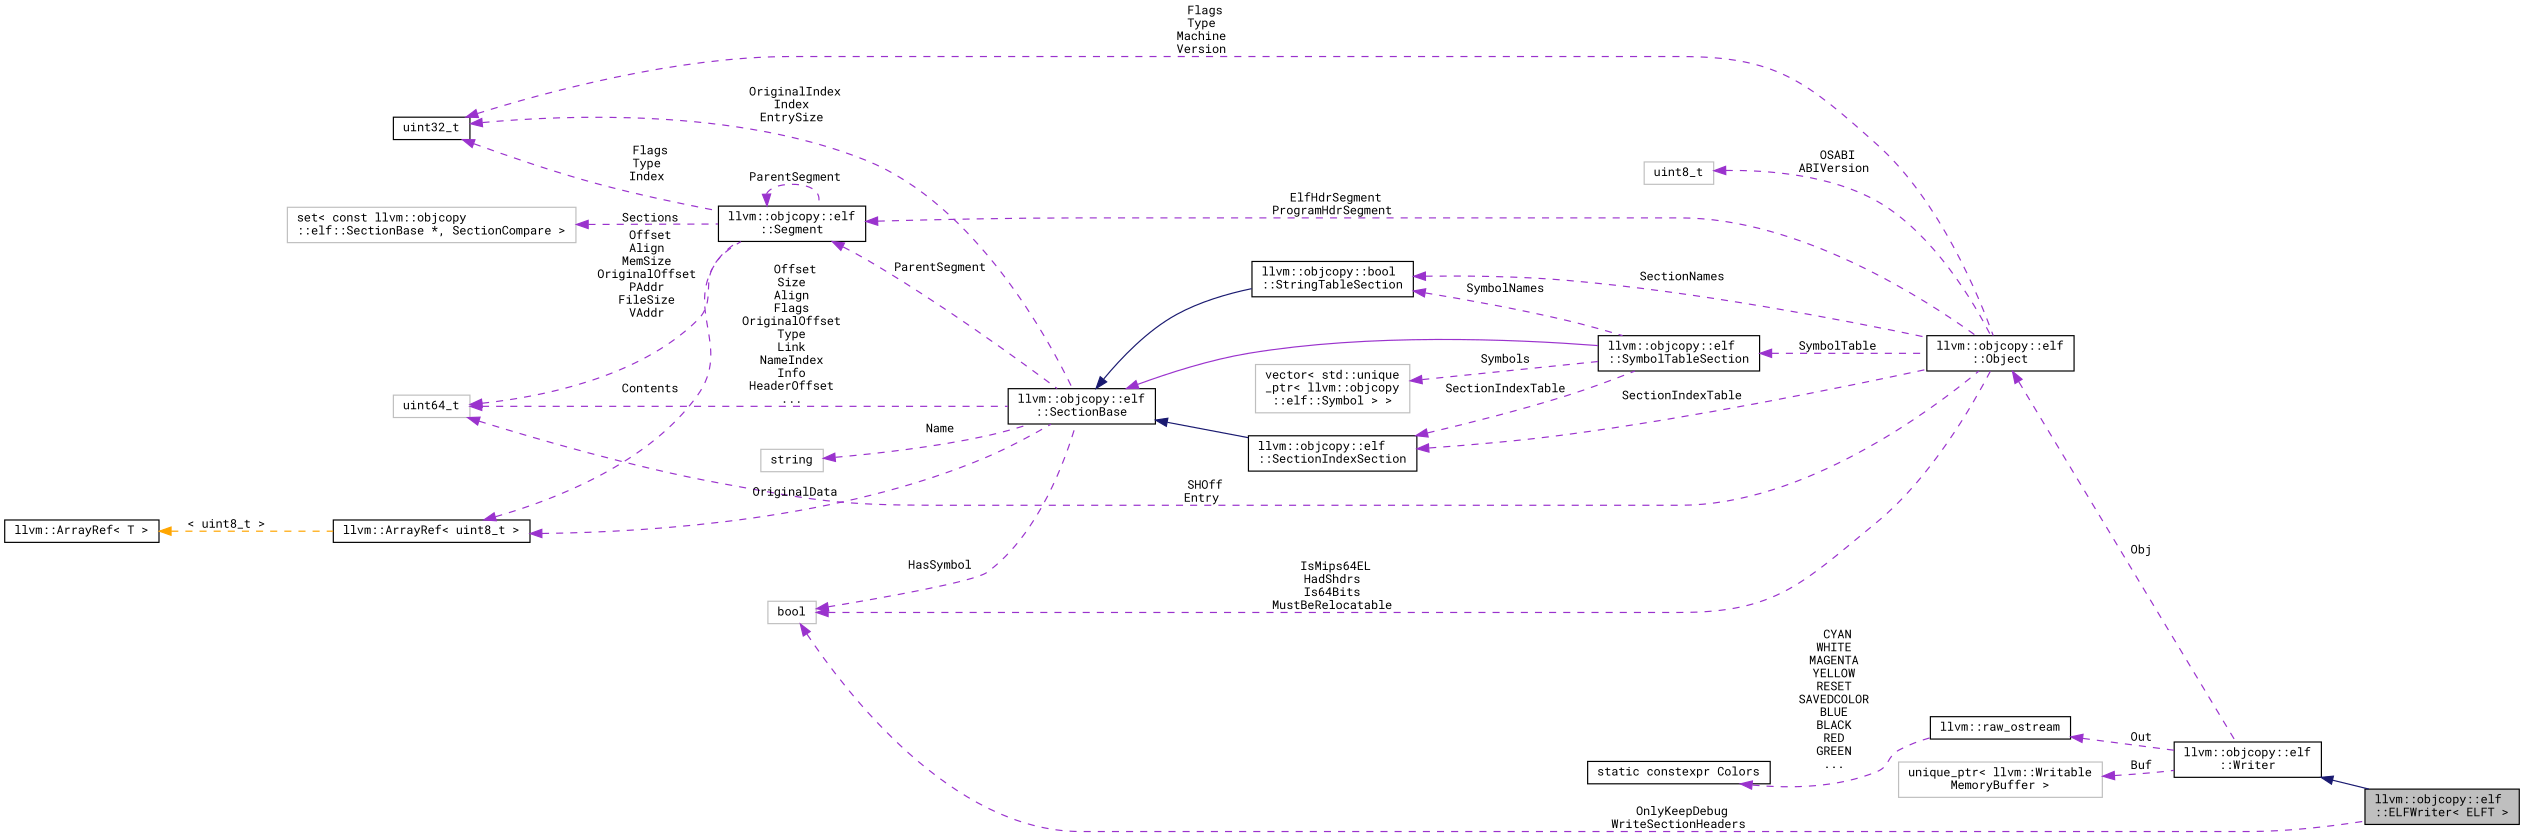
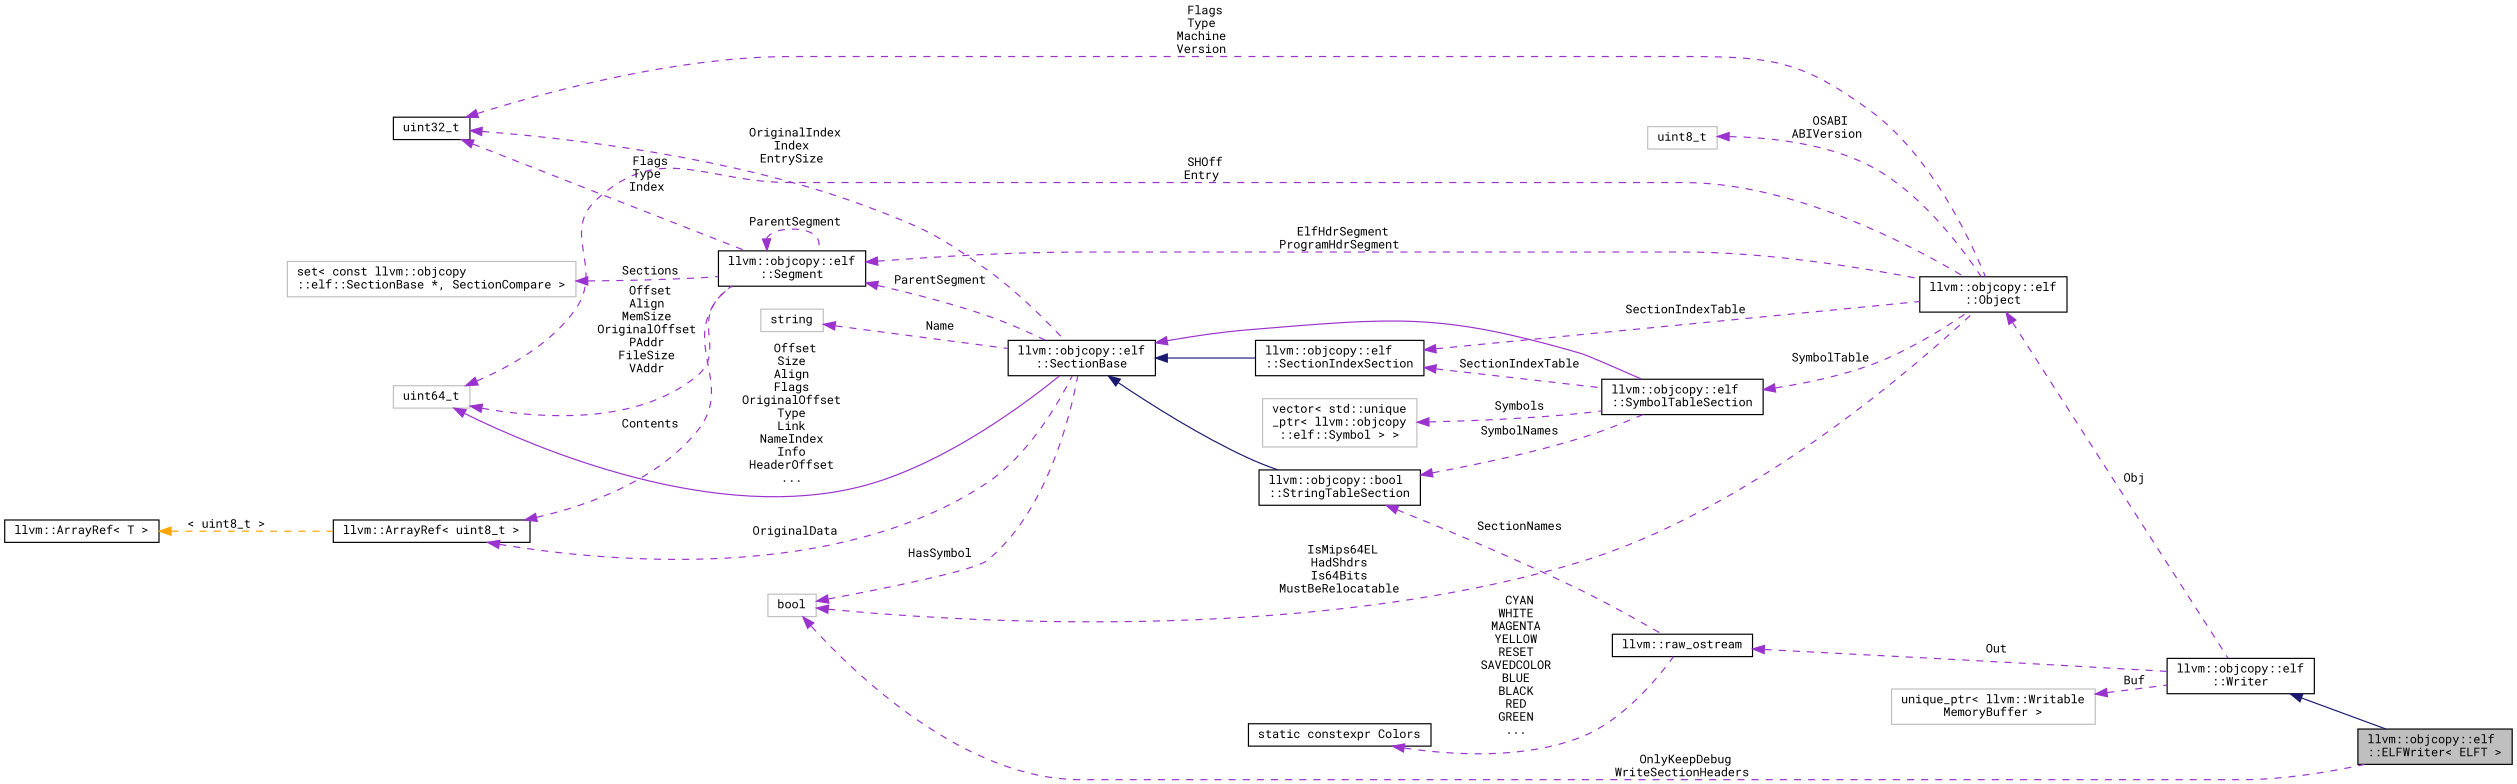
edge "llvm::objcopy::elf ::Object" -> "llvm::objcopy::bool ::StringTableSection": now "llvm::raw_ostream" -> "llvm::objcopy::bool ::StringTableSection"
edge "llvm::objcopy::elf ::SectionBase" -> "uint64_t": style dashed -> solid
